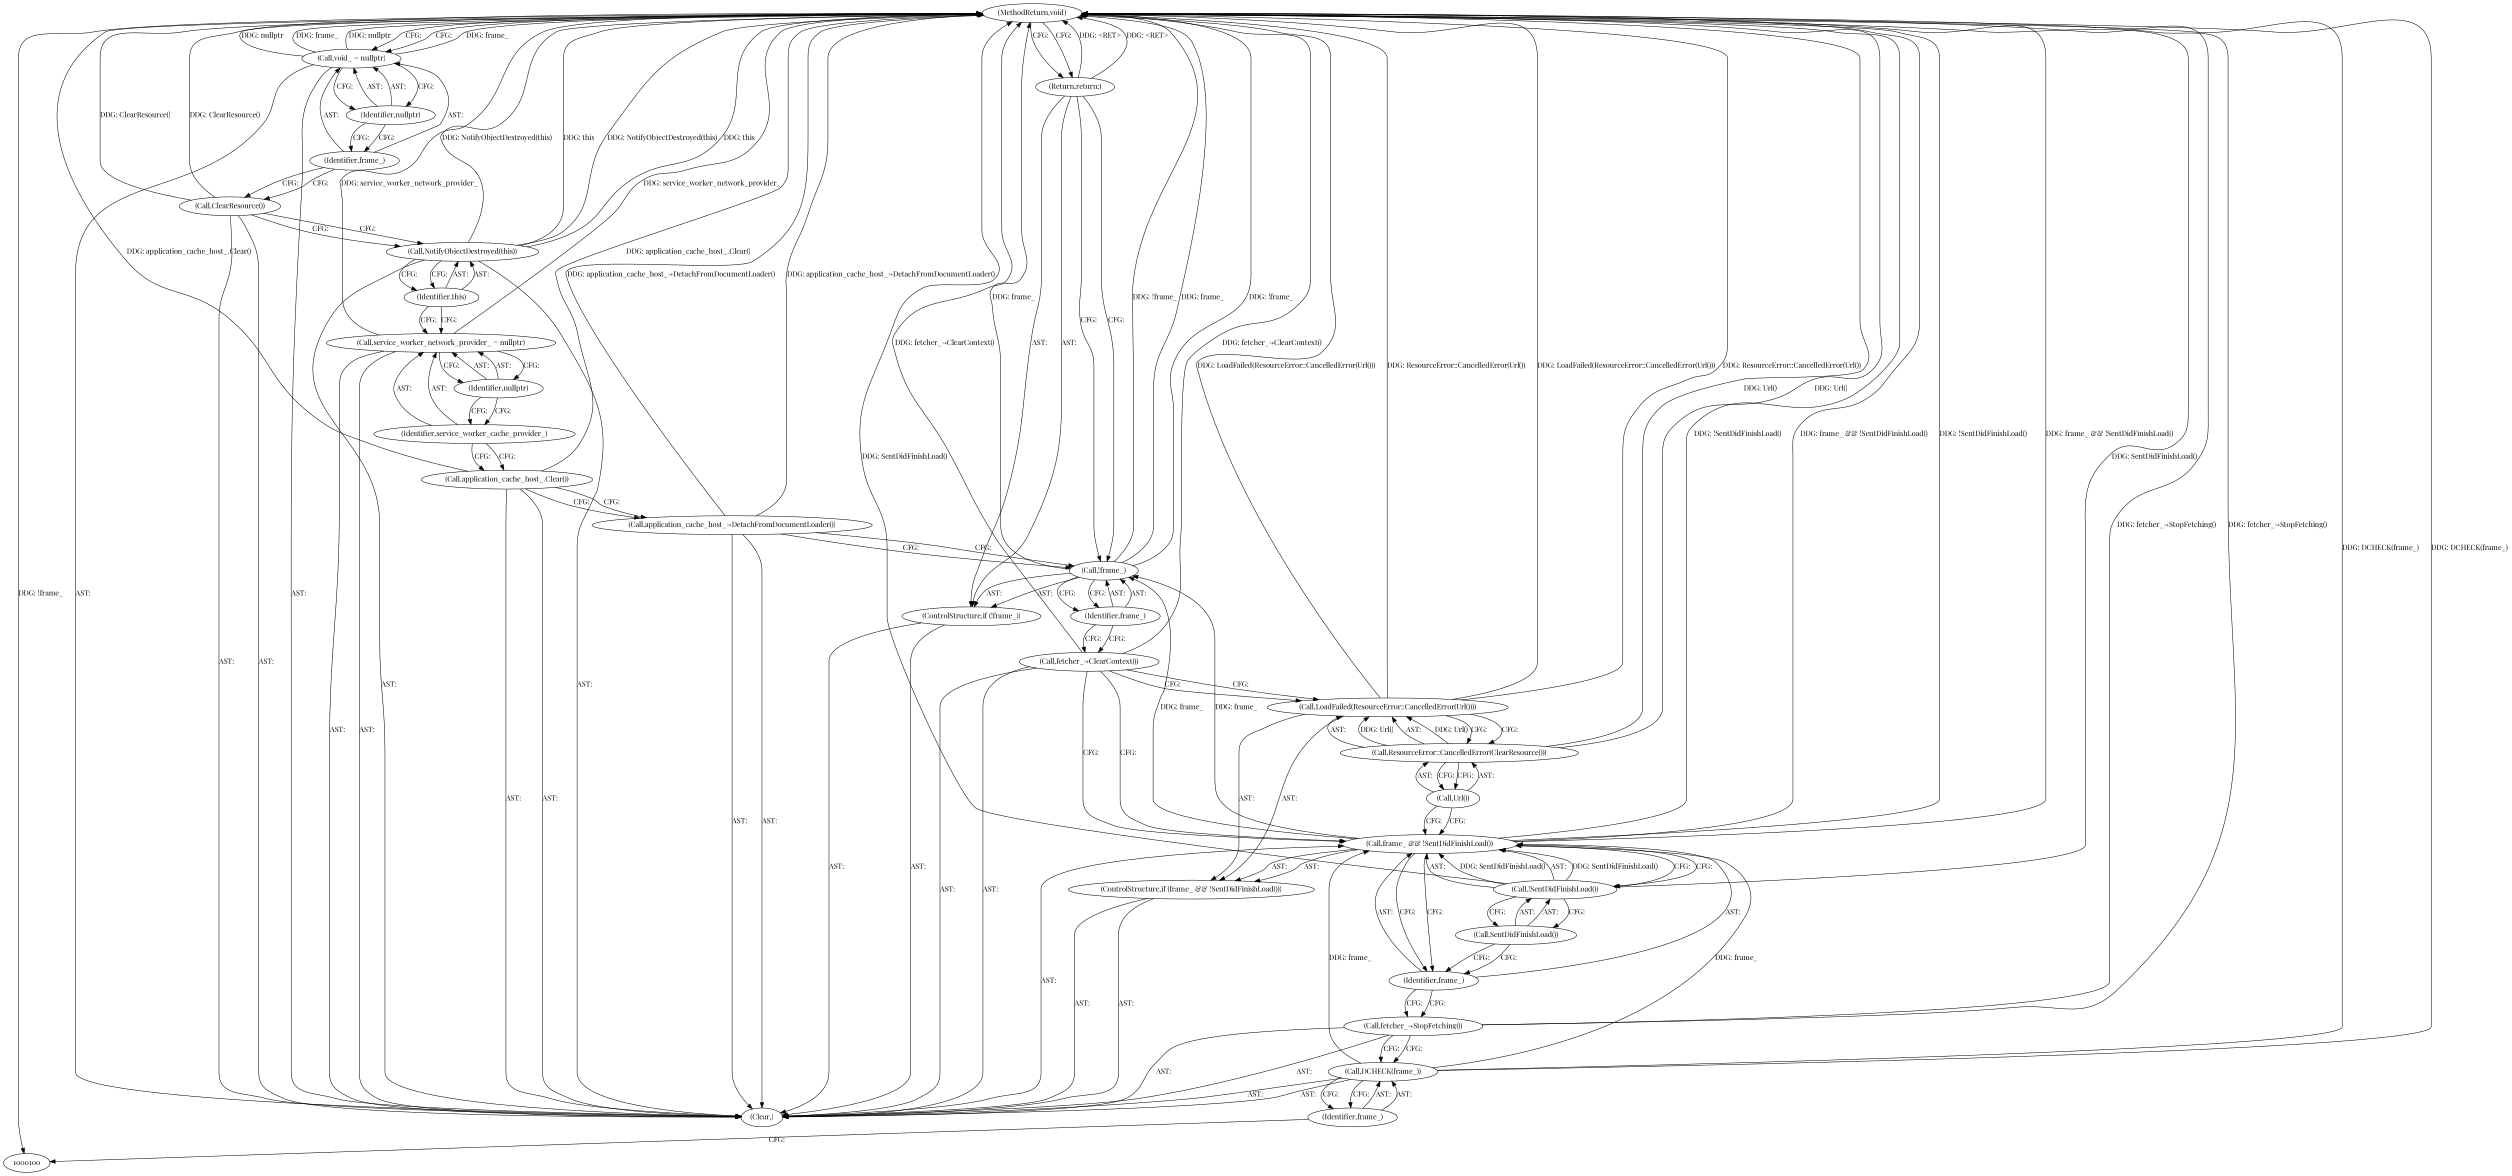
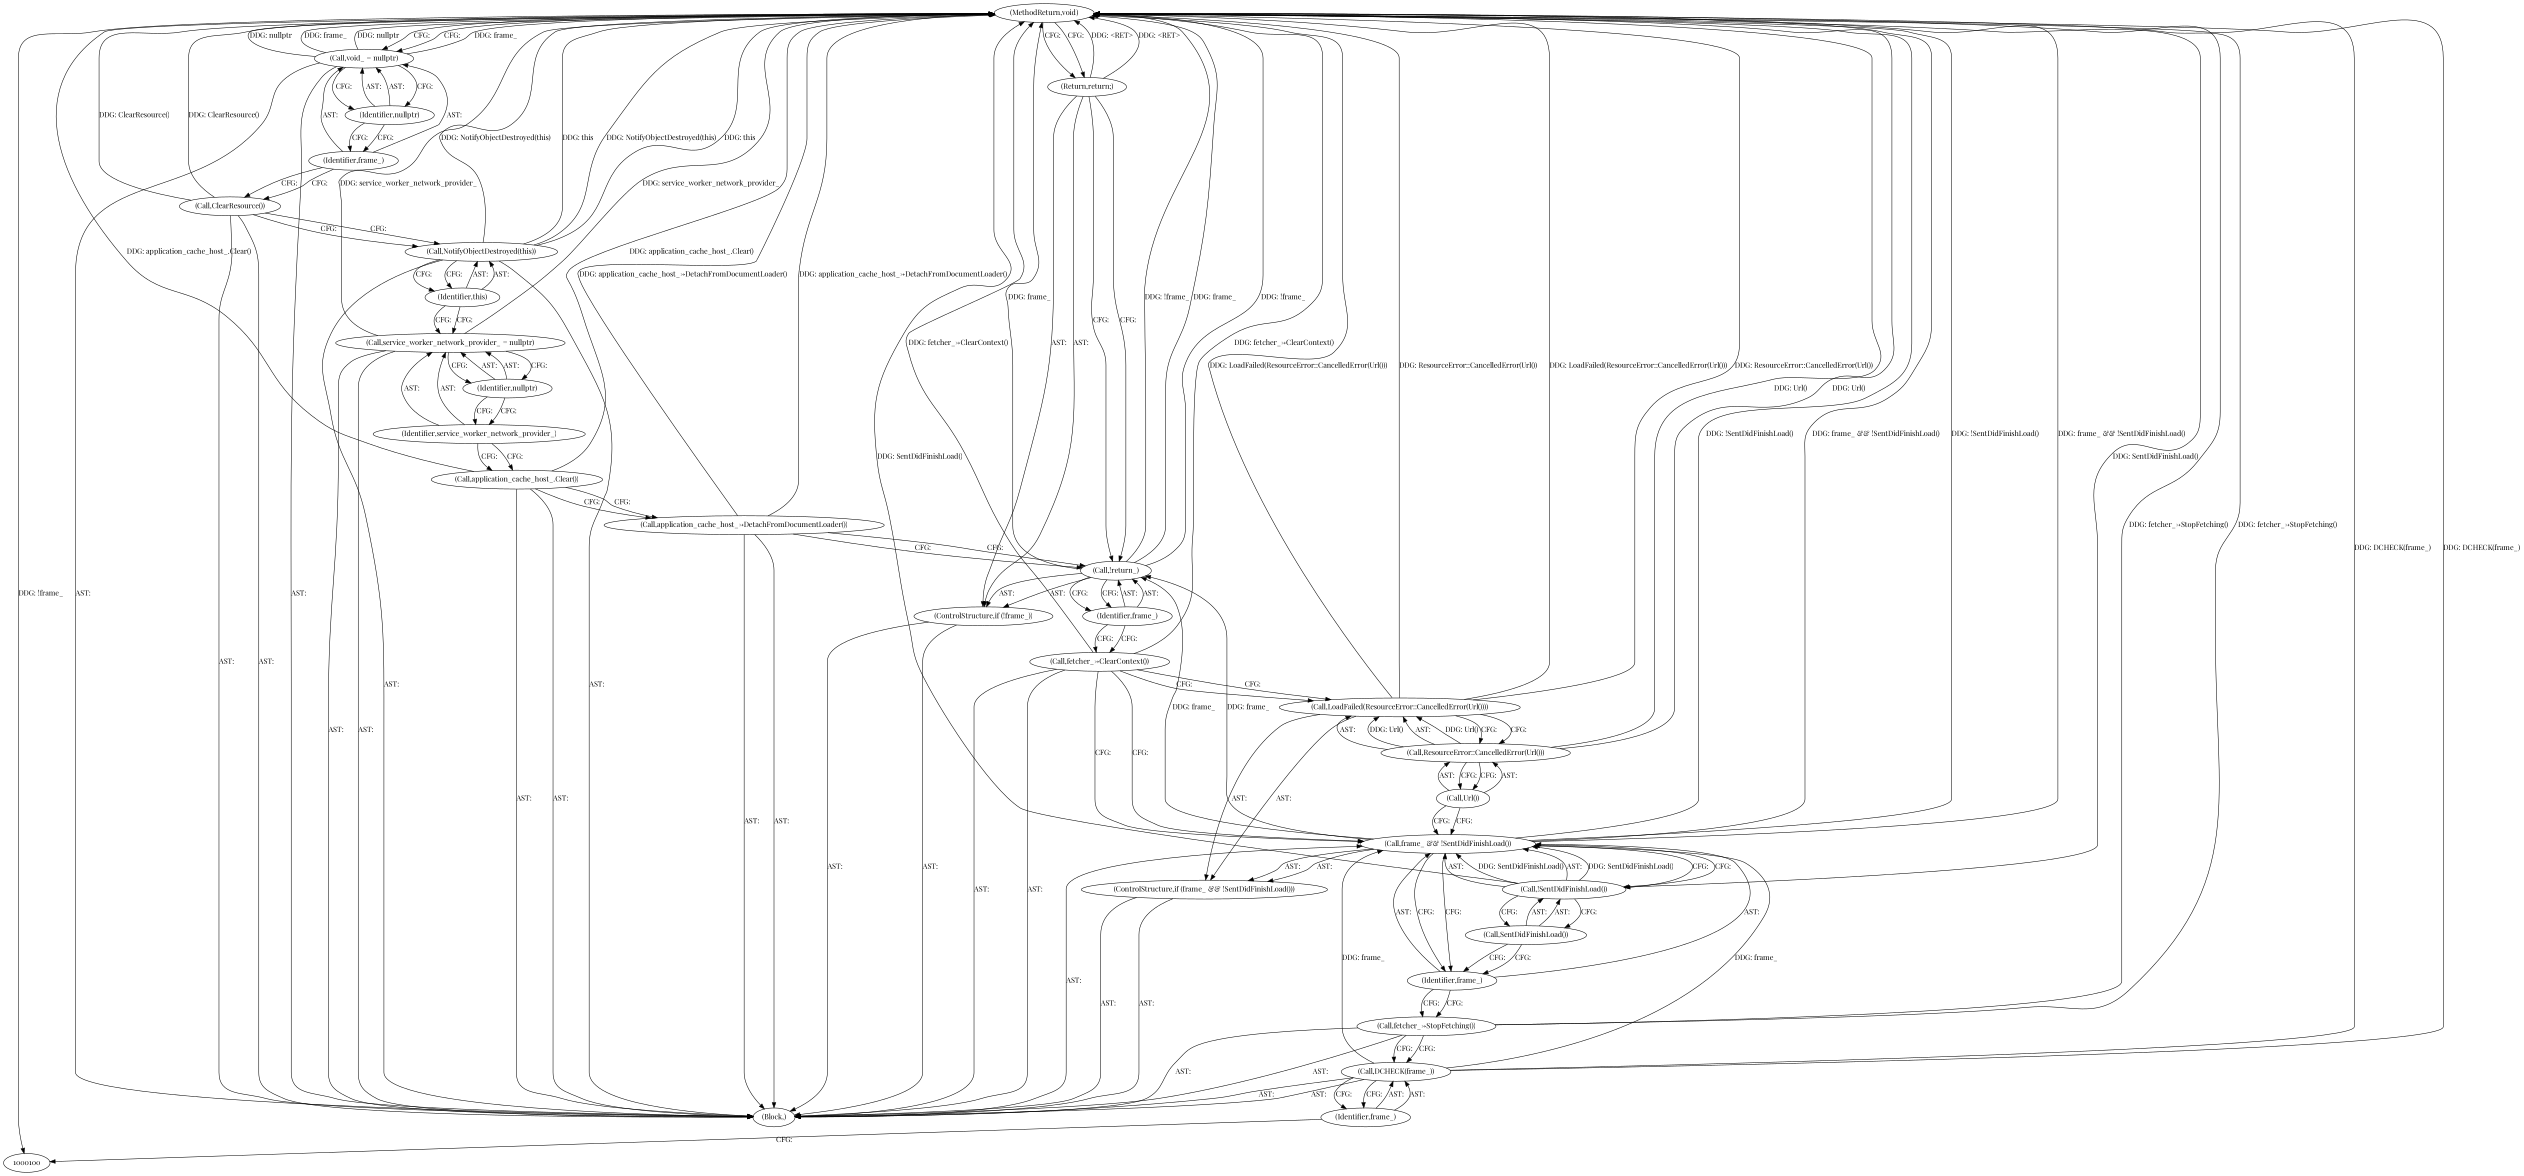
node "(Identifier,service_worker_cache_provider_)": label "(Identifier,service_worker_cache_provider_)" -> "(Identifier,service_worker_network_provider_)"
node "(Call,!frame_)": label "(Call,!frame_)" -> "(Call,!return_)"
node "(Call,ResourceError::CancelledError(ClearResource()))": label "(Call,ResourceError::CancelledError(ClearResource()))" -> "(Call,ResourceError::CancelledError(Url()))"
node "(Clear,)": label "(Clear,)" -> "(Block,)"
